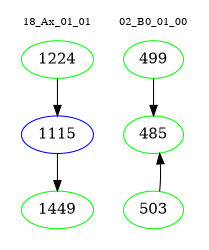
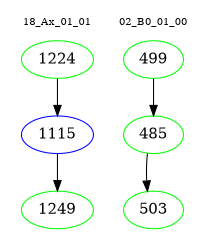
edge "503" -> "485": reversed
node "1449": label "1449" -> "1249"
